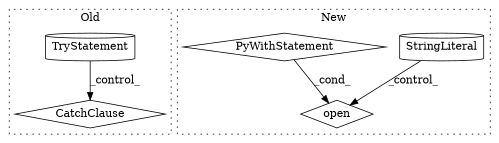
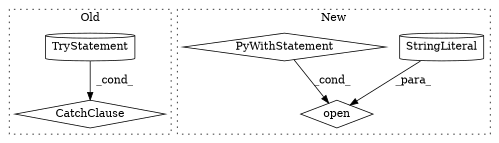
edge "TryStatement" -> "CatchClause": label "_control_" -> "_cond_"
edge "StringLiteral" -> "open": label "_control_" -> "_para_"
